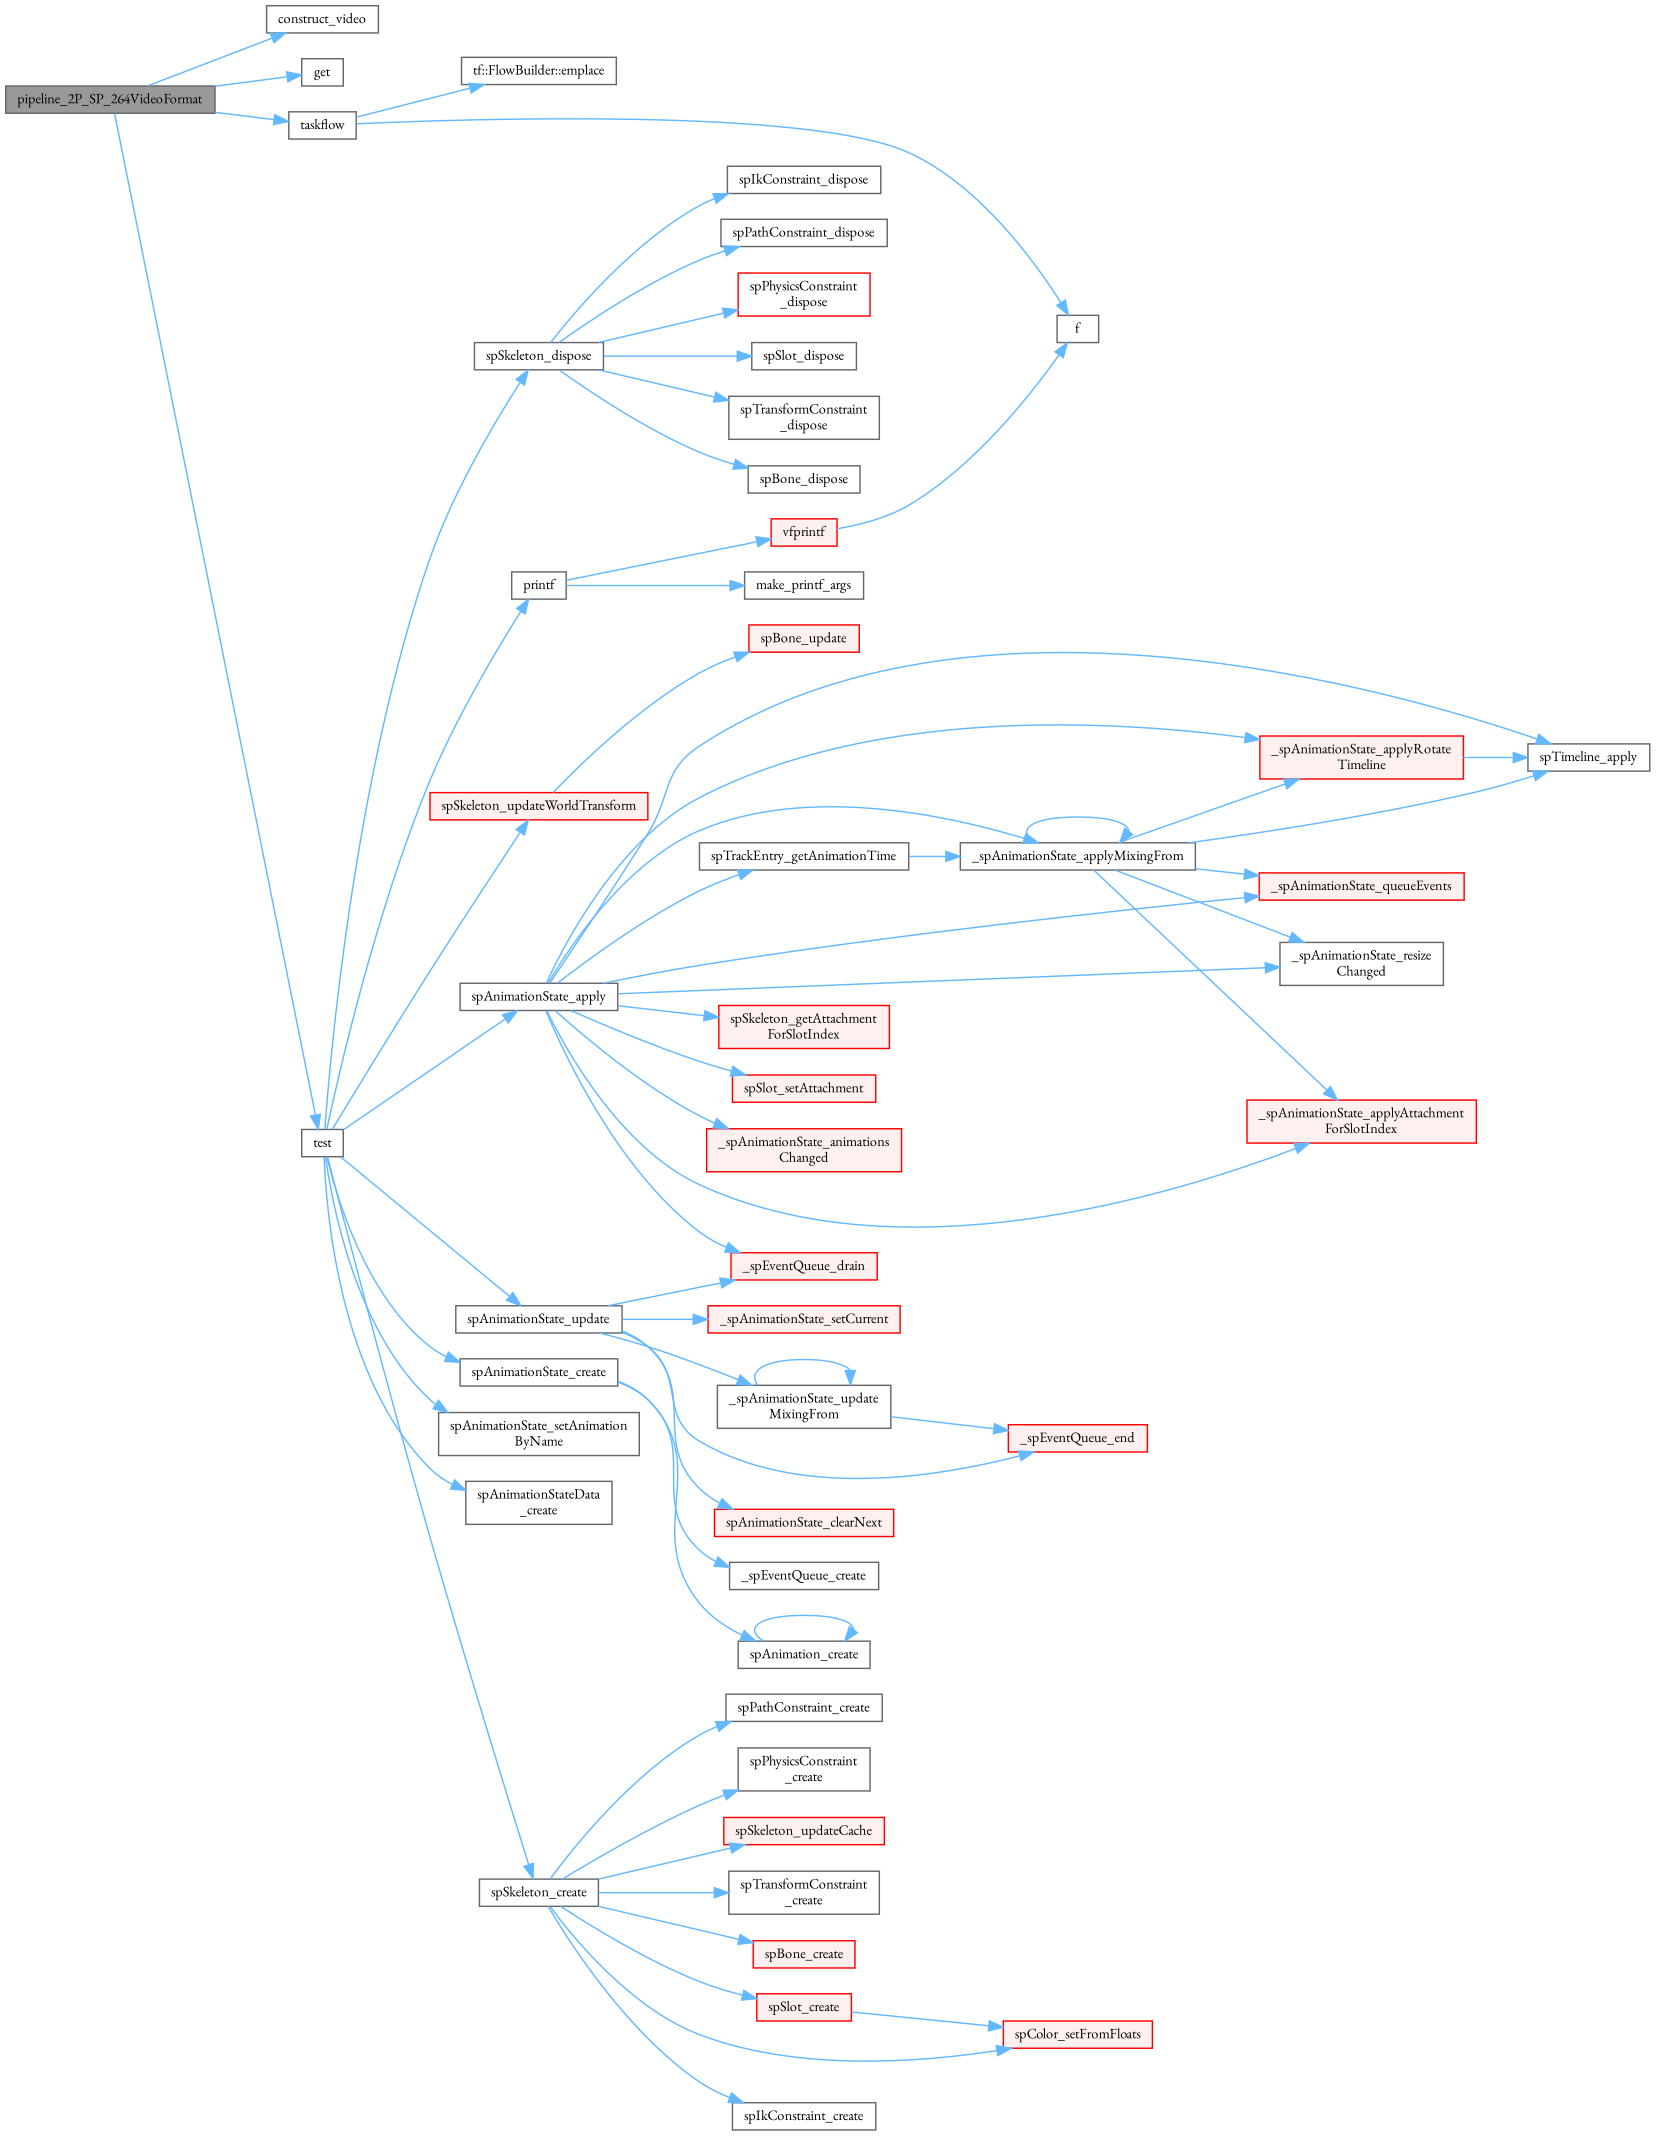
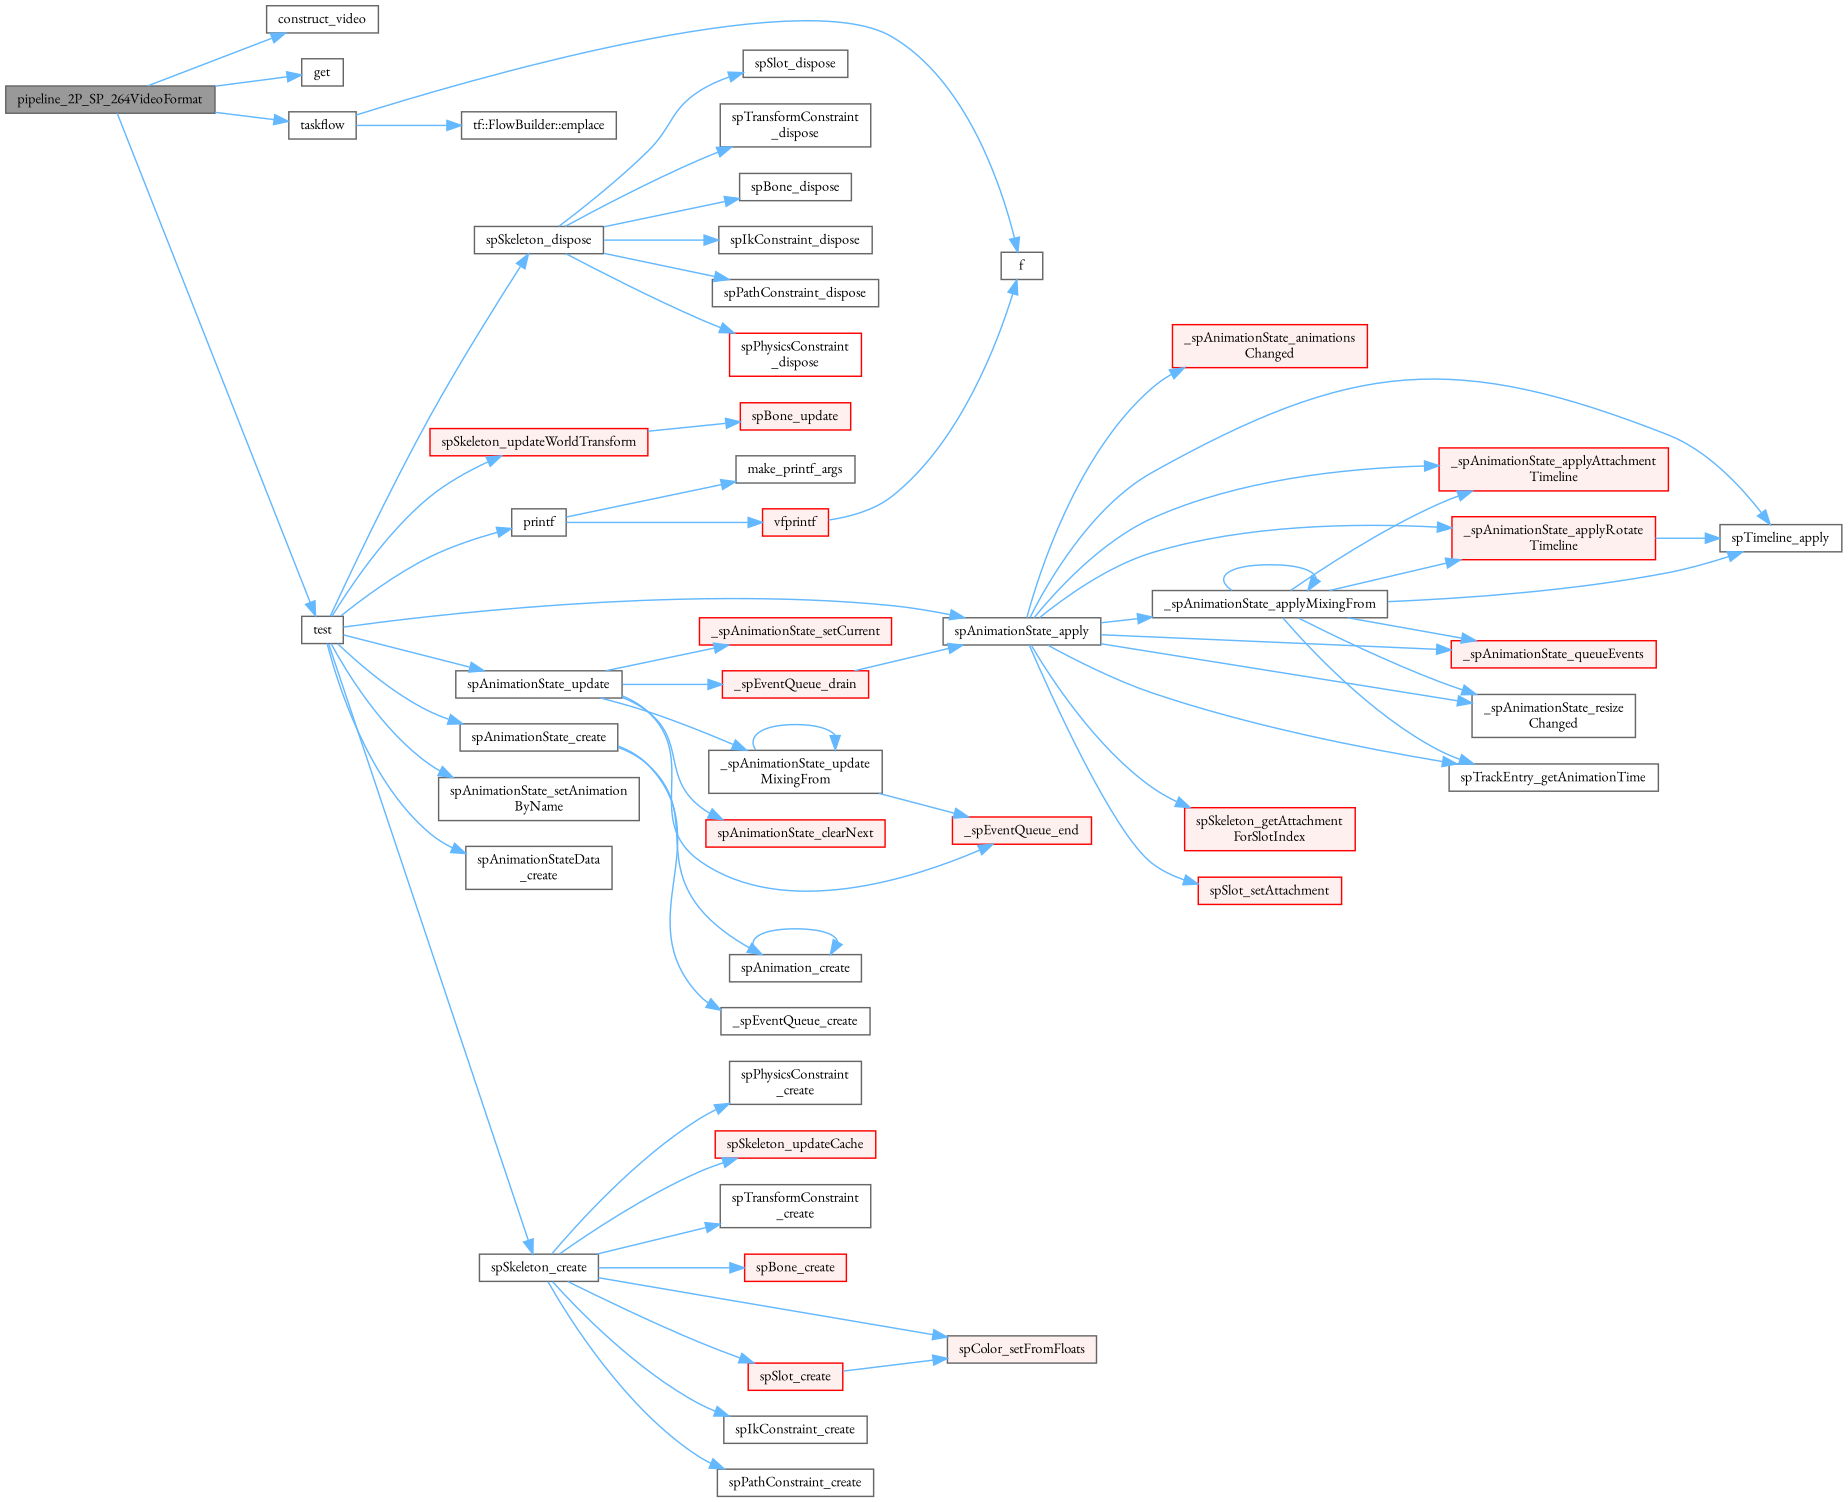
edge "spTrackEntry_getAnimationTime" -> "_spAnimationState_applyMixingFrom": reversed
node "_spAnimationState_applyAttachment ForSlotIndex": label "_spAnimationState_applyAttachment ForSlotIndex" -> "_spAnimationState_applyAttachment Timeline"
edge "spAnimationState_apply" -> "_spEventQueue_drain": reversed
node "spColor_setFromFloats": color red -> grey40
